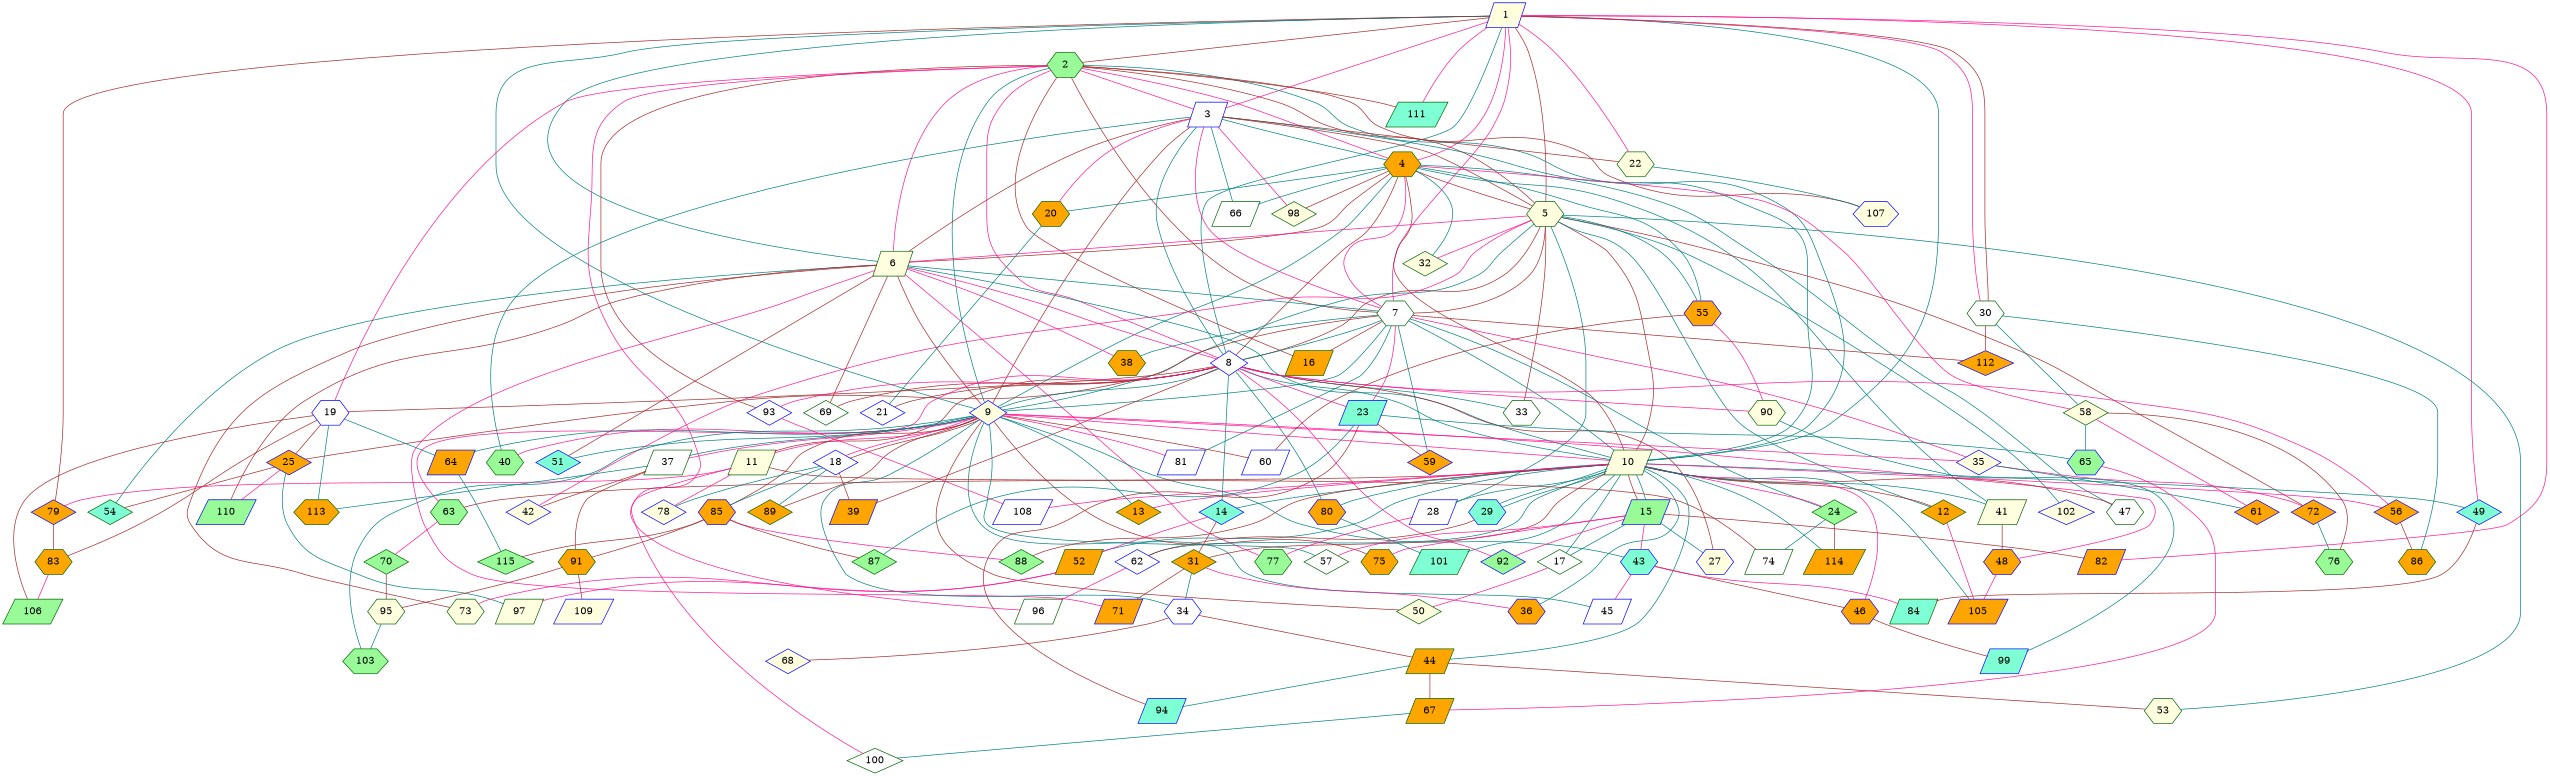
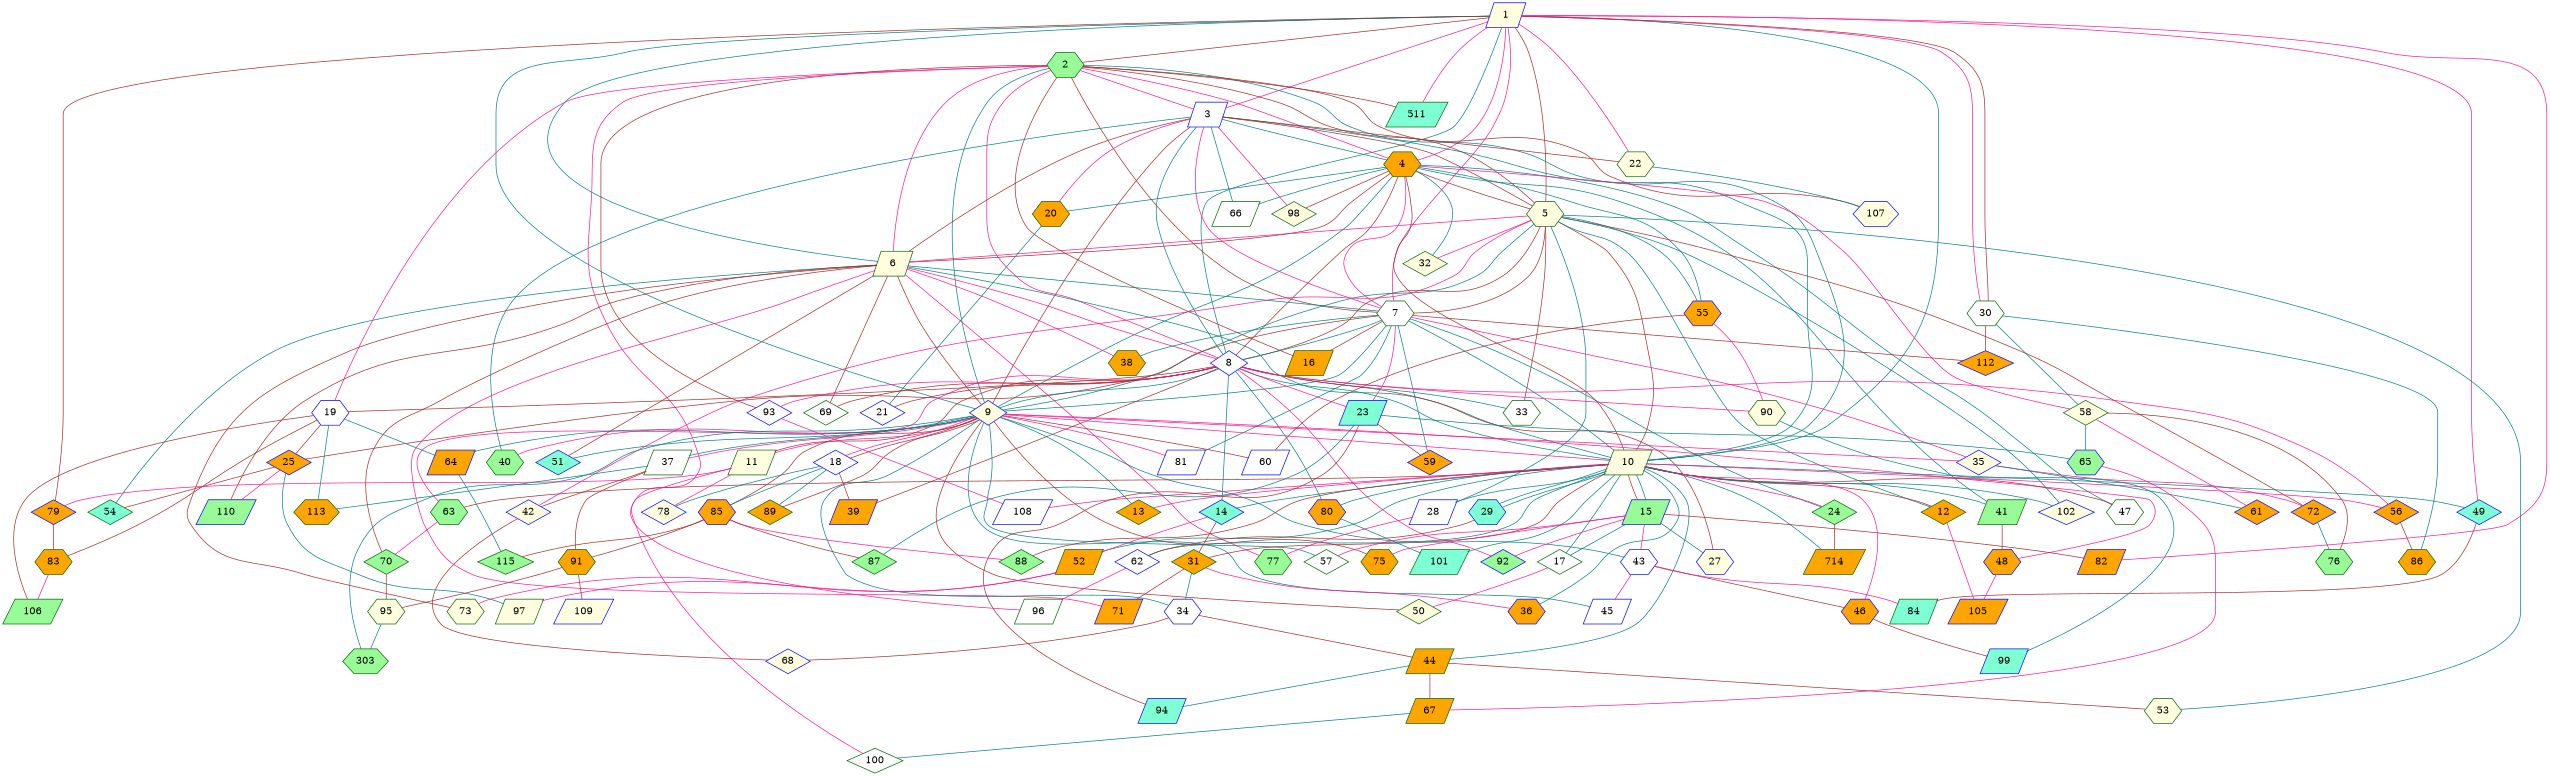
node "111": label "111" -> "511"
edge "6" -- "70": added
edge "10" -- "105": now "10" -- "102"
node "41": fillcolor lightyellow -> palegreen
node "43": fillcolor aquamarine -> white
node "74": removed
node "114": label "114" -> "714"
edge "42" -- "68": added
node "103": label "103" -> "303"
